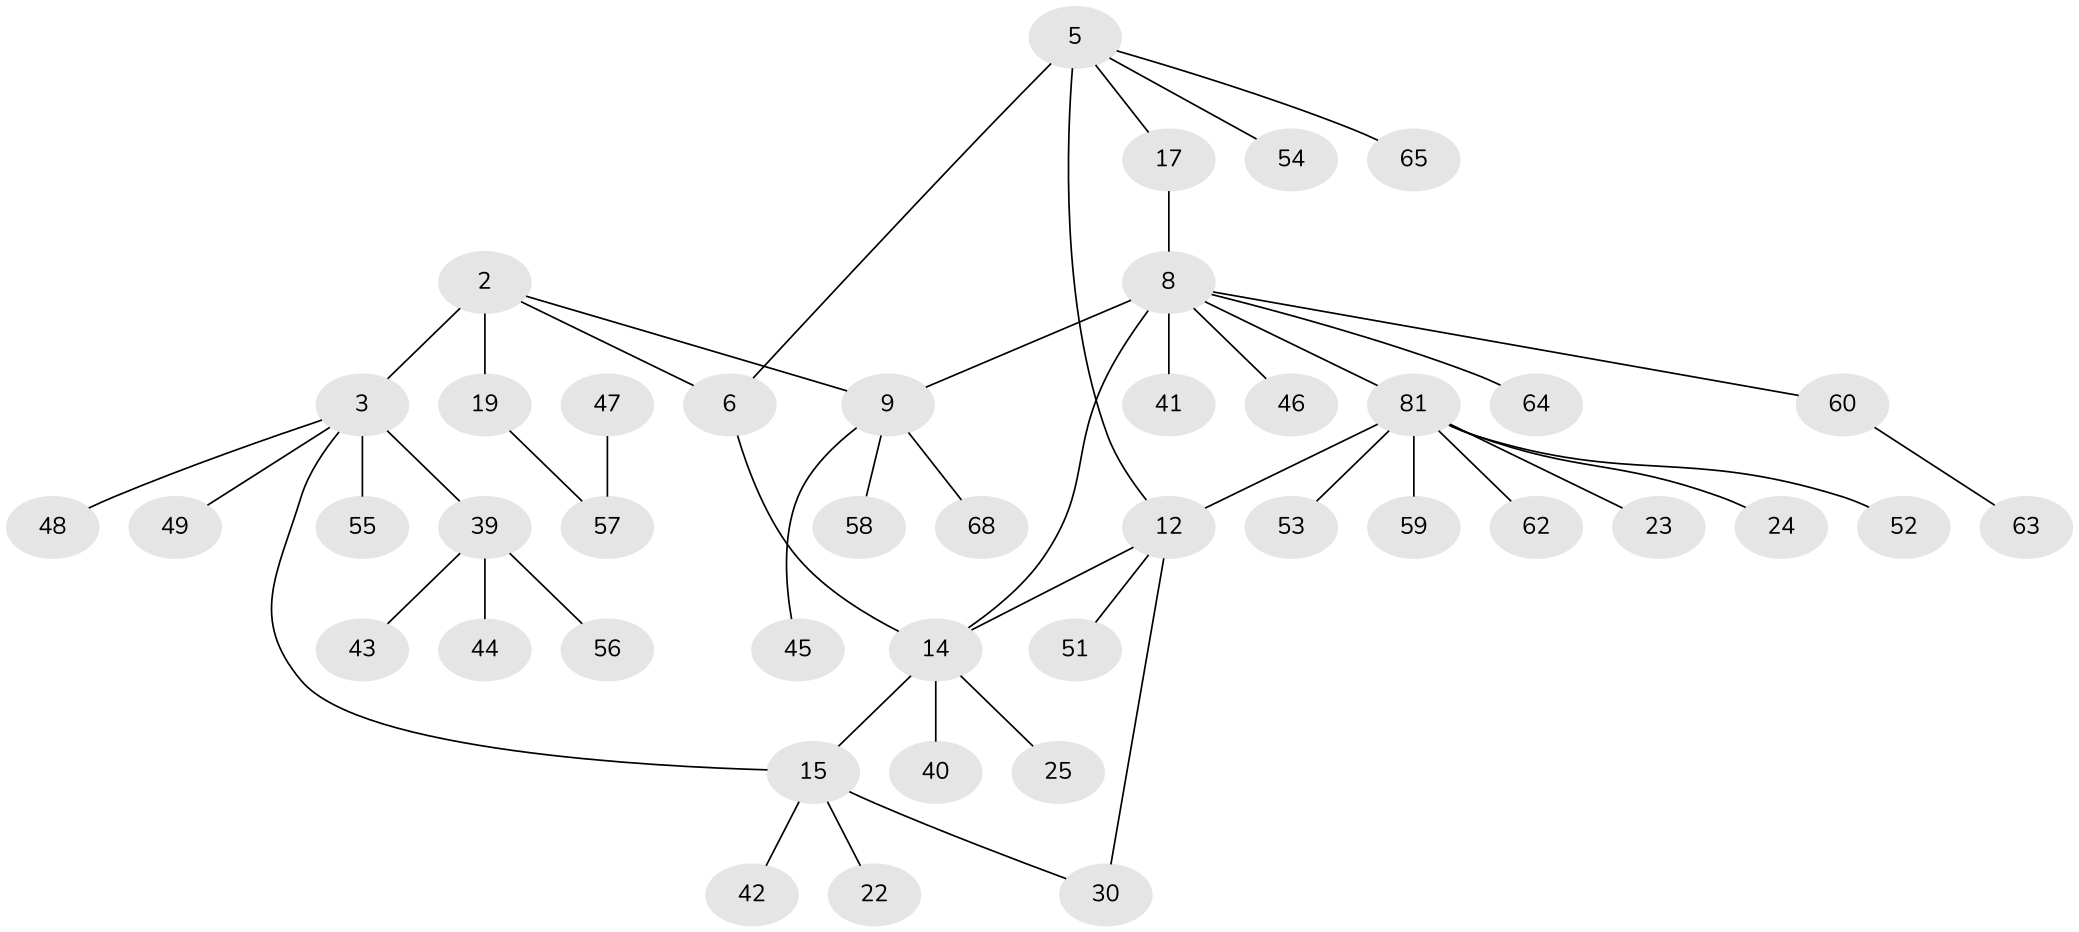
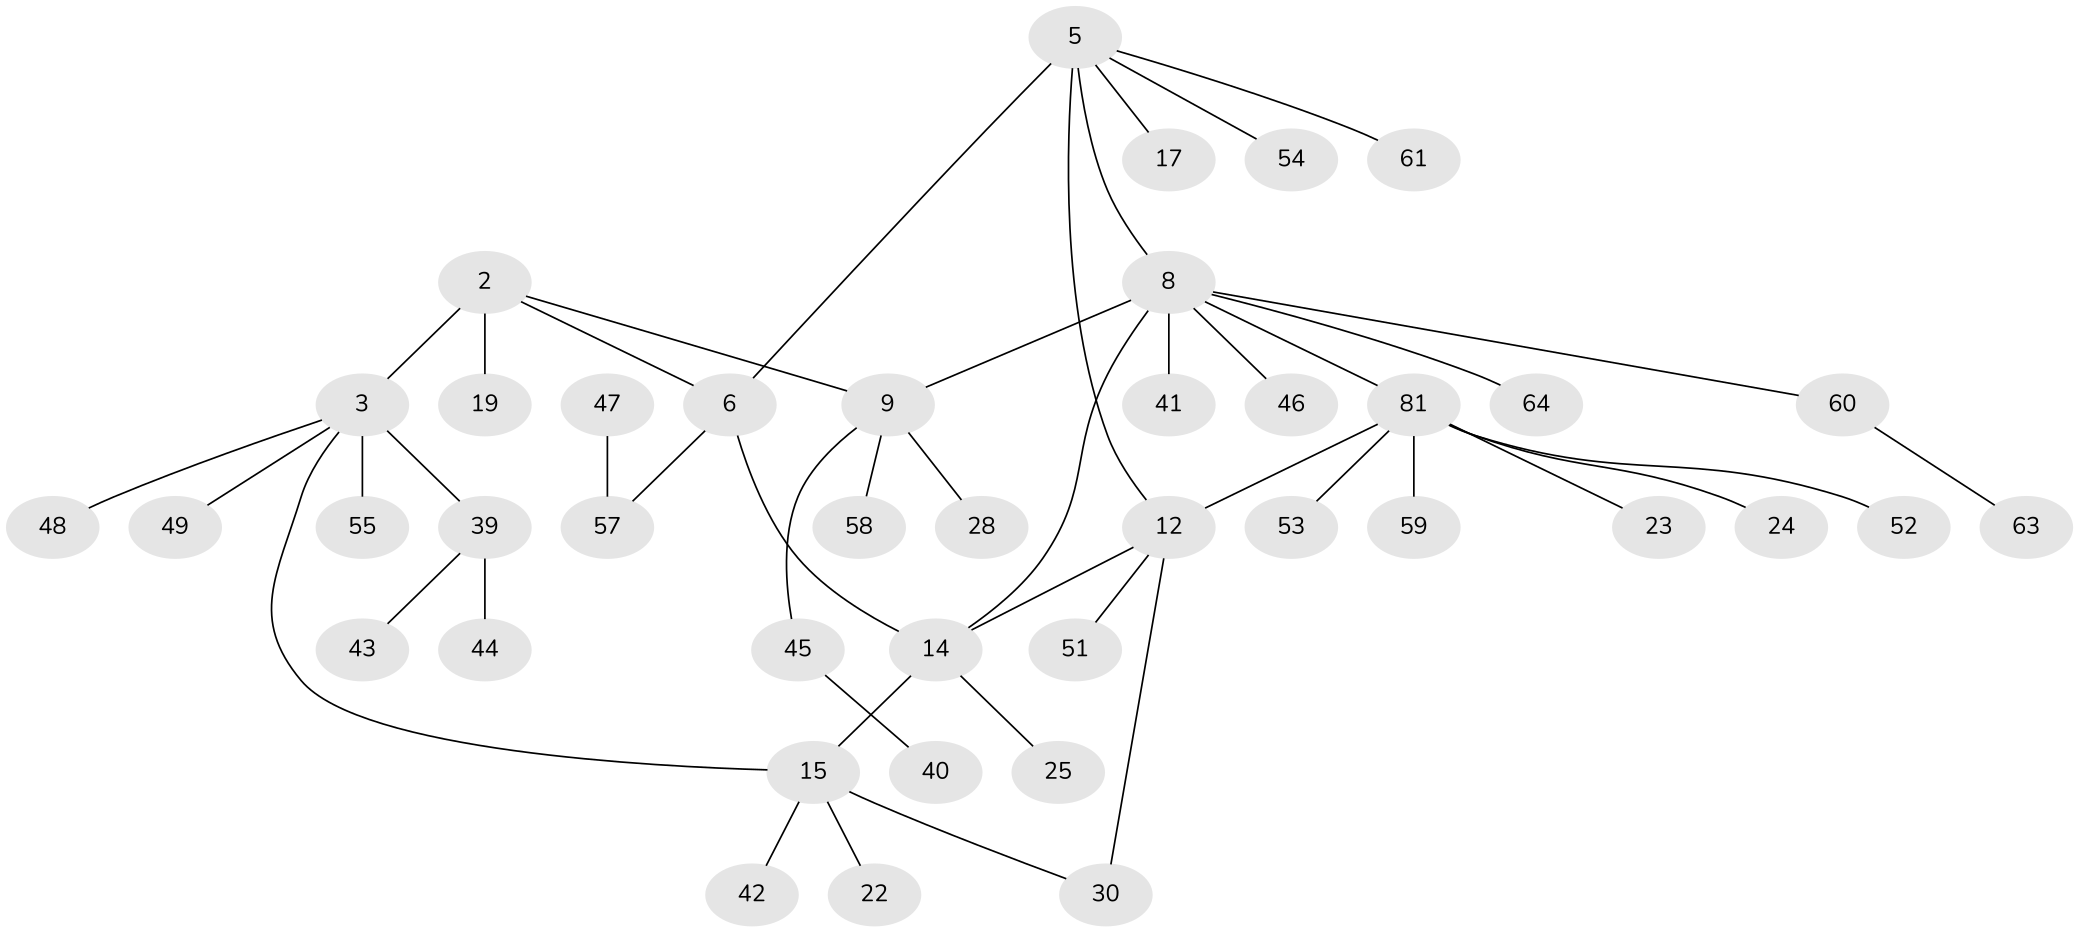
node "65": label "65" -> "61"
edge "17" -- "8": now "5" -- "8"
edge "19" -- "57": now "6" -- "57"
node "68": label "68" -> "28"
node "62": removed
node "56": removed
edge "14" -- "40": now "45" -- "40"
